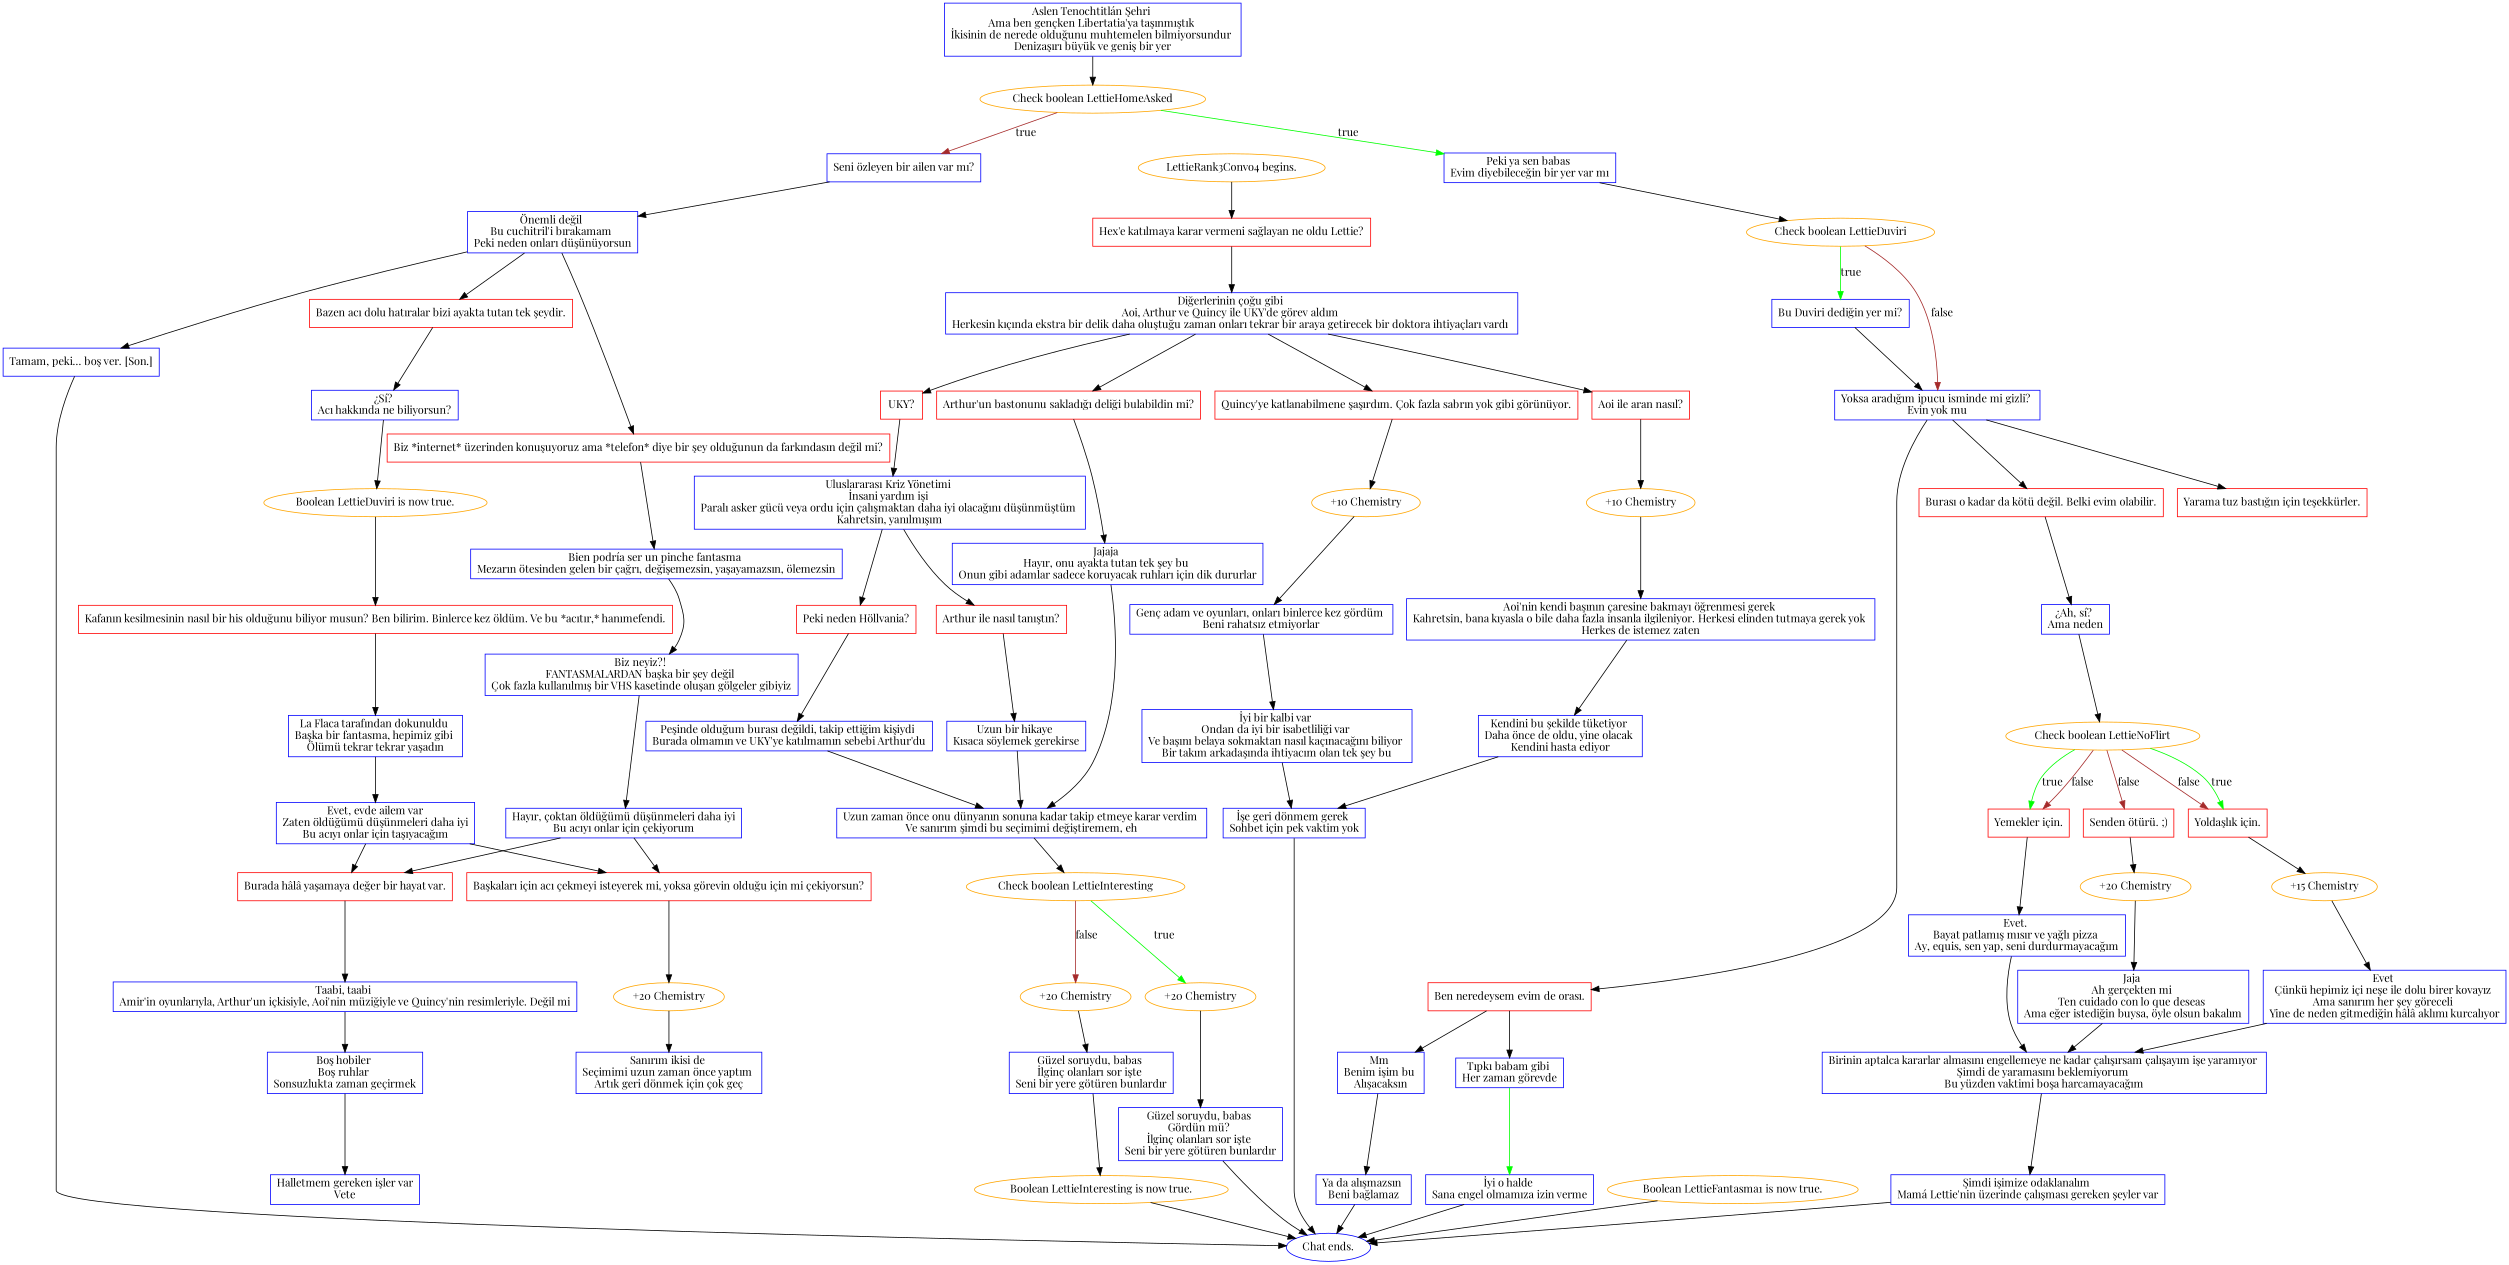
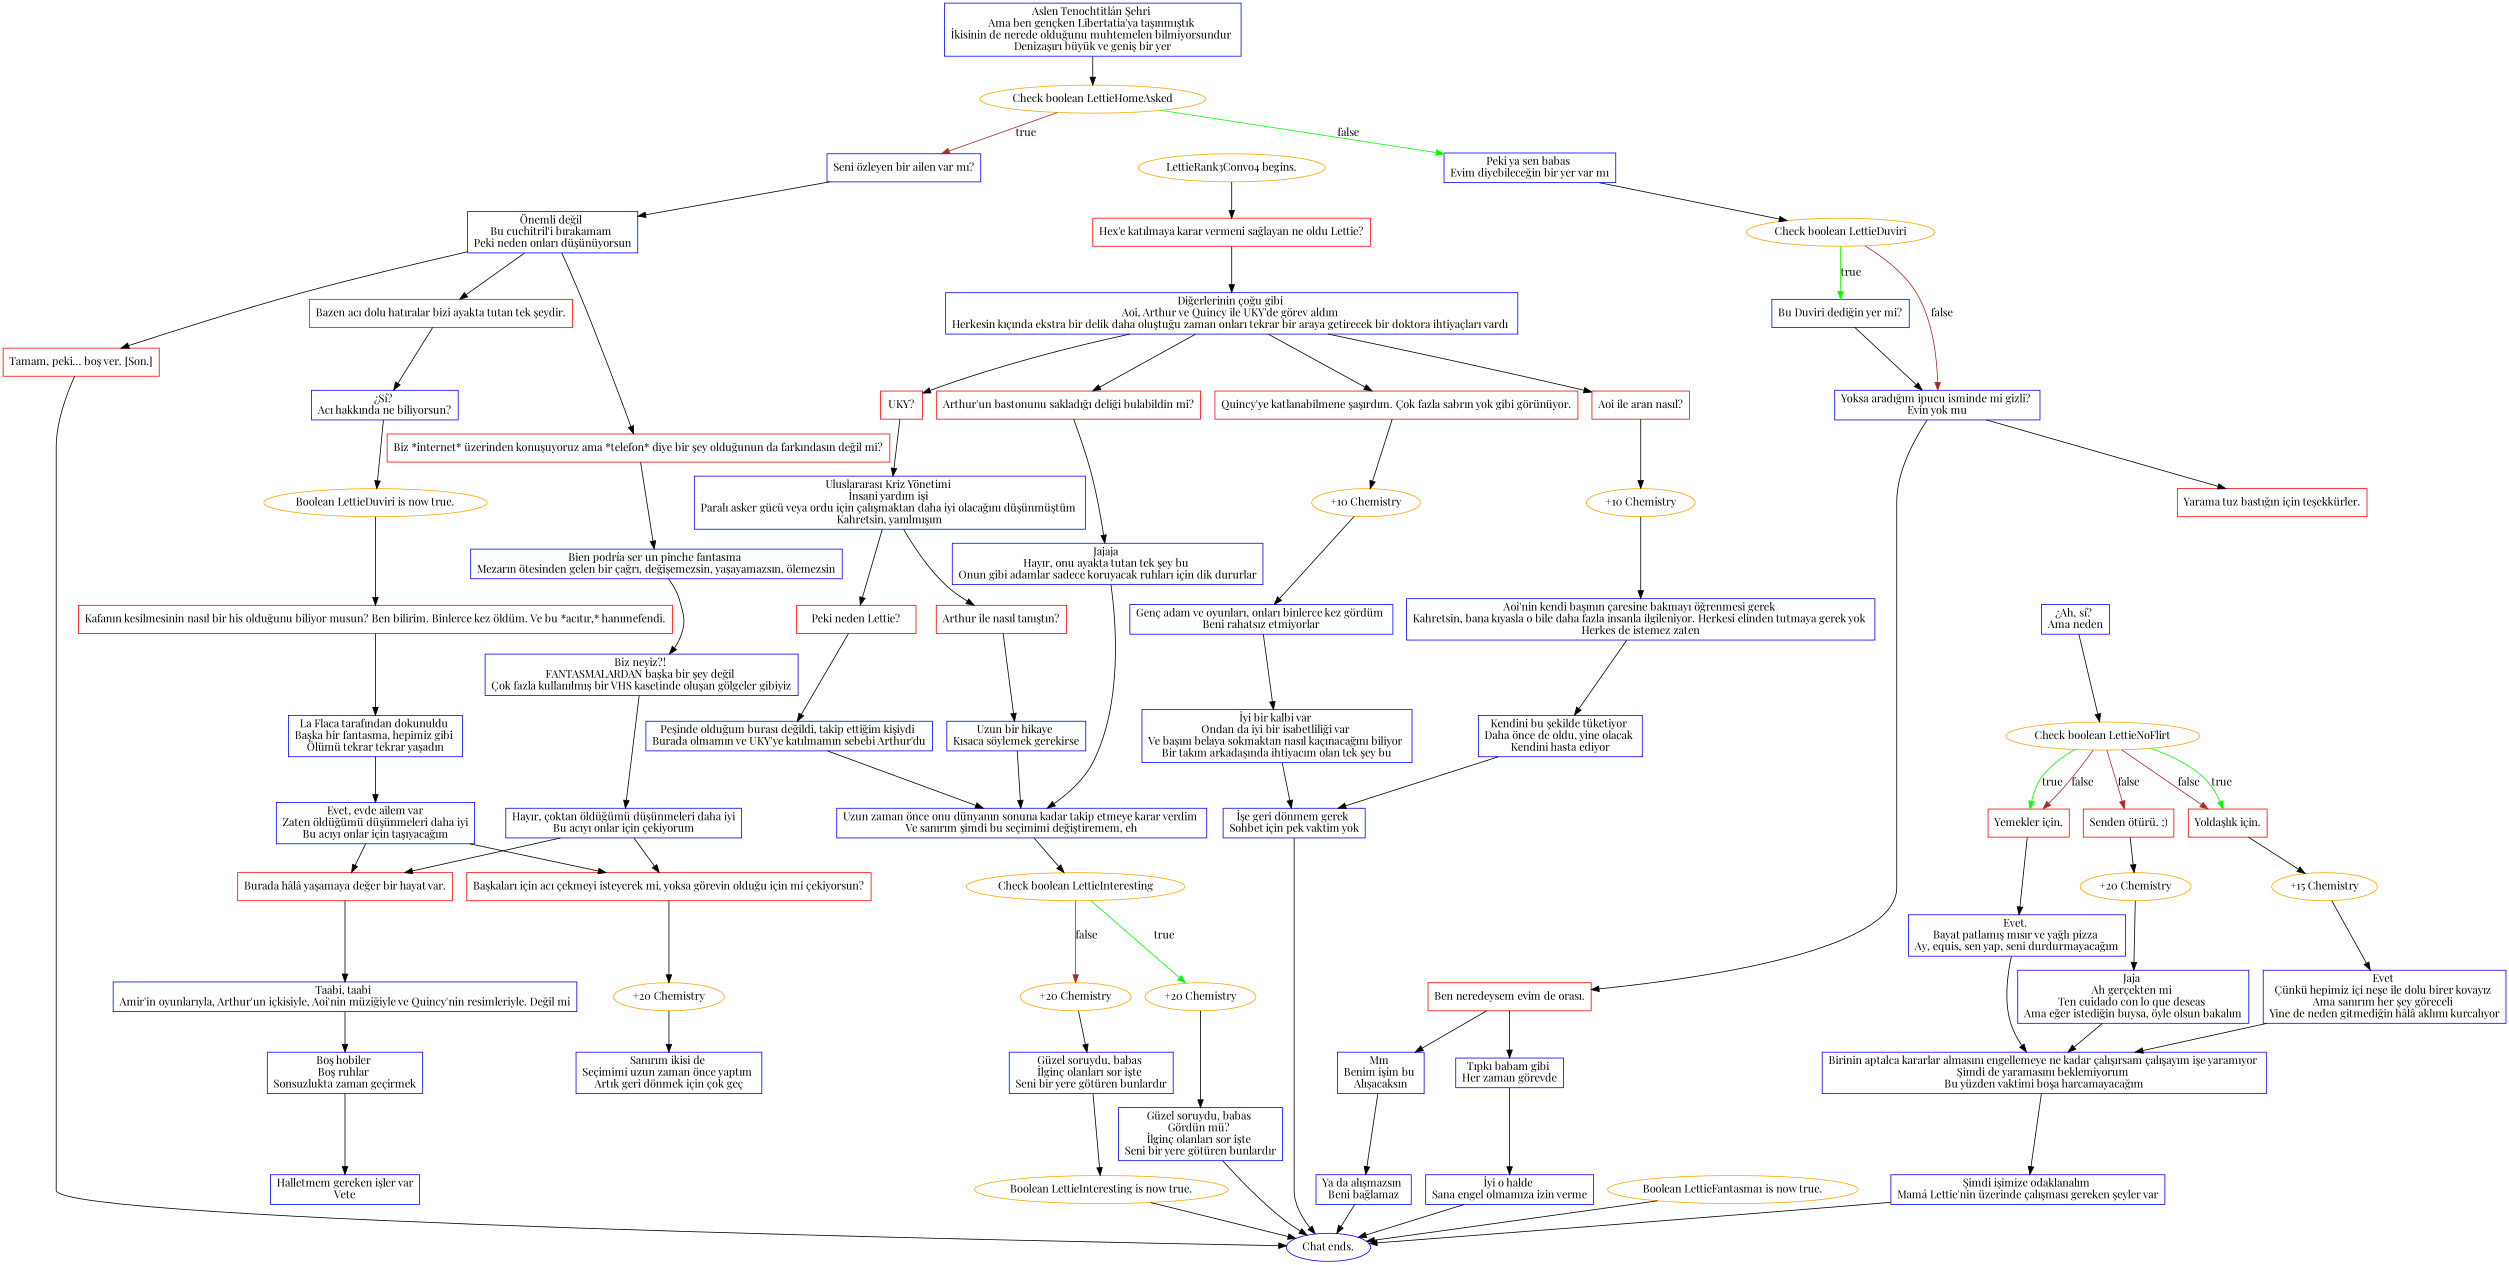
edge "Check boolean LettieHomeAsked" -> "Peki ya sen babas Evim diyebileceğin bir yer var mı": label "true" -> "false"
node "Tamam, peki... boş ver. [Son.]": color blue -> red
node "Burası o kadar da kötü değil. Belki evim olabilir.": removed
node "Peki neden Höllvania?": label "Peki neden Höllvania?" -> "Peki neden Lettie?"
edge "Tıpkı babam gibi Her zaman görevde" -> "İyi o halde Sana engel olmamıza izin verme": color green -> black
